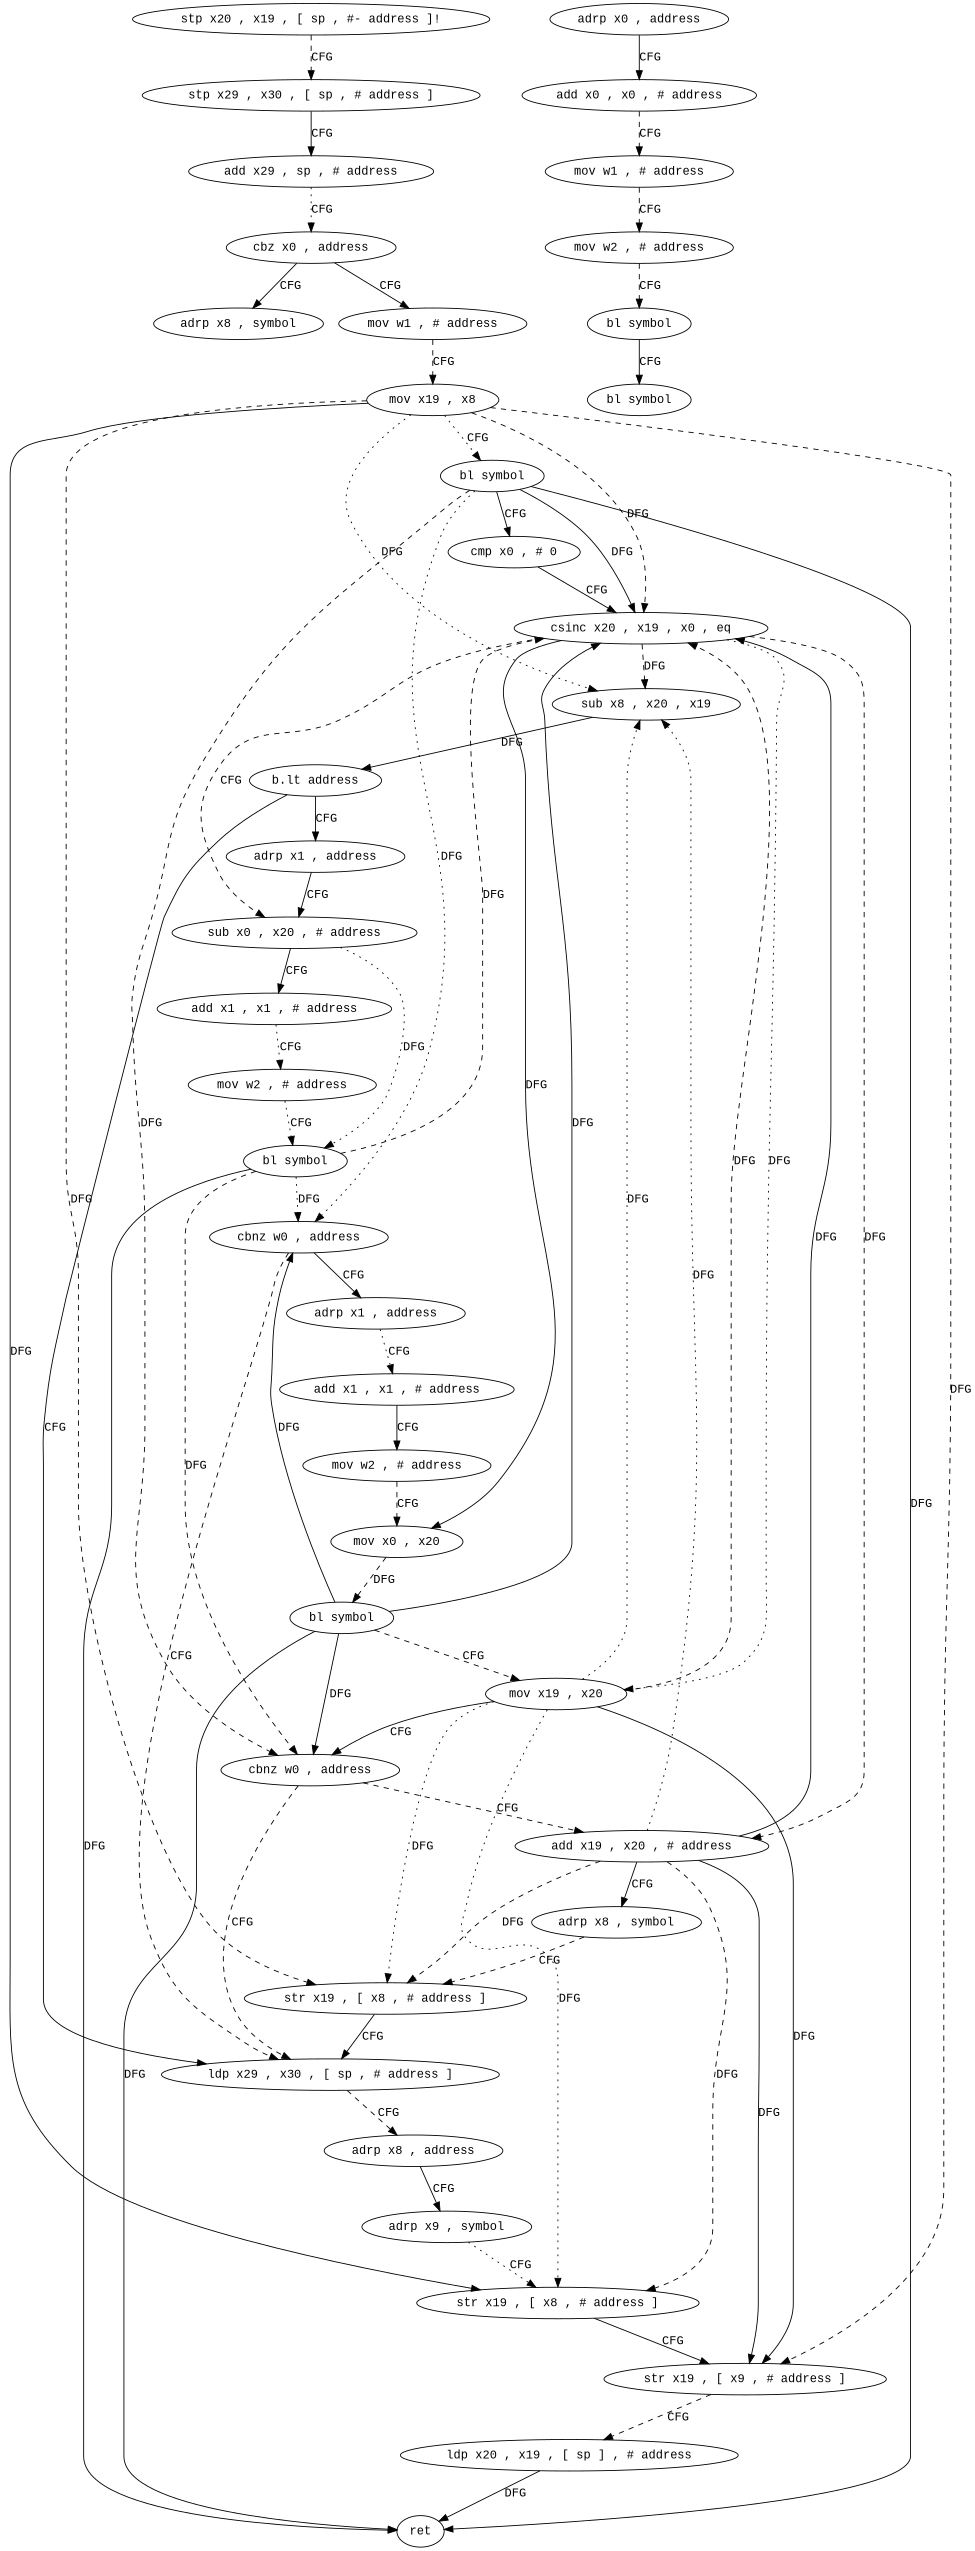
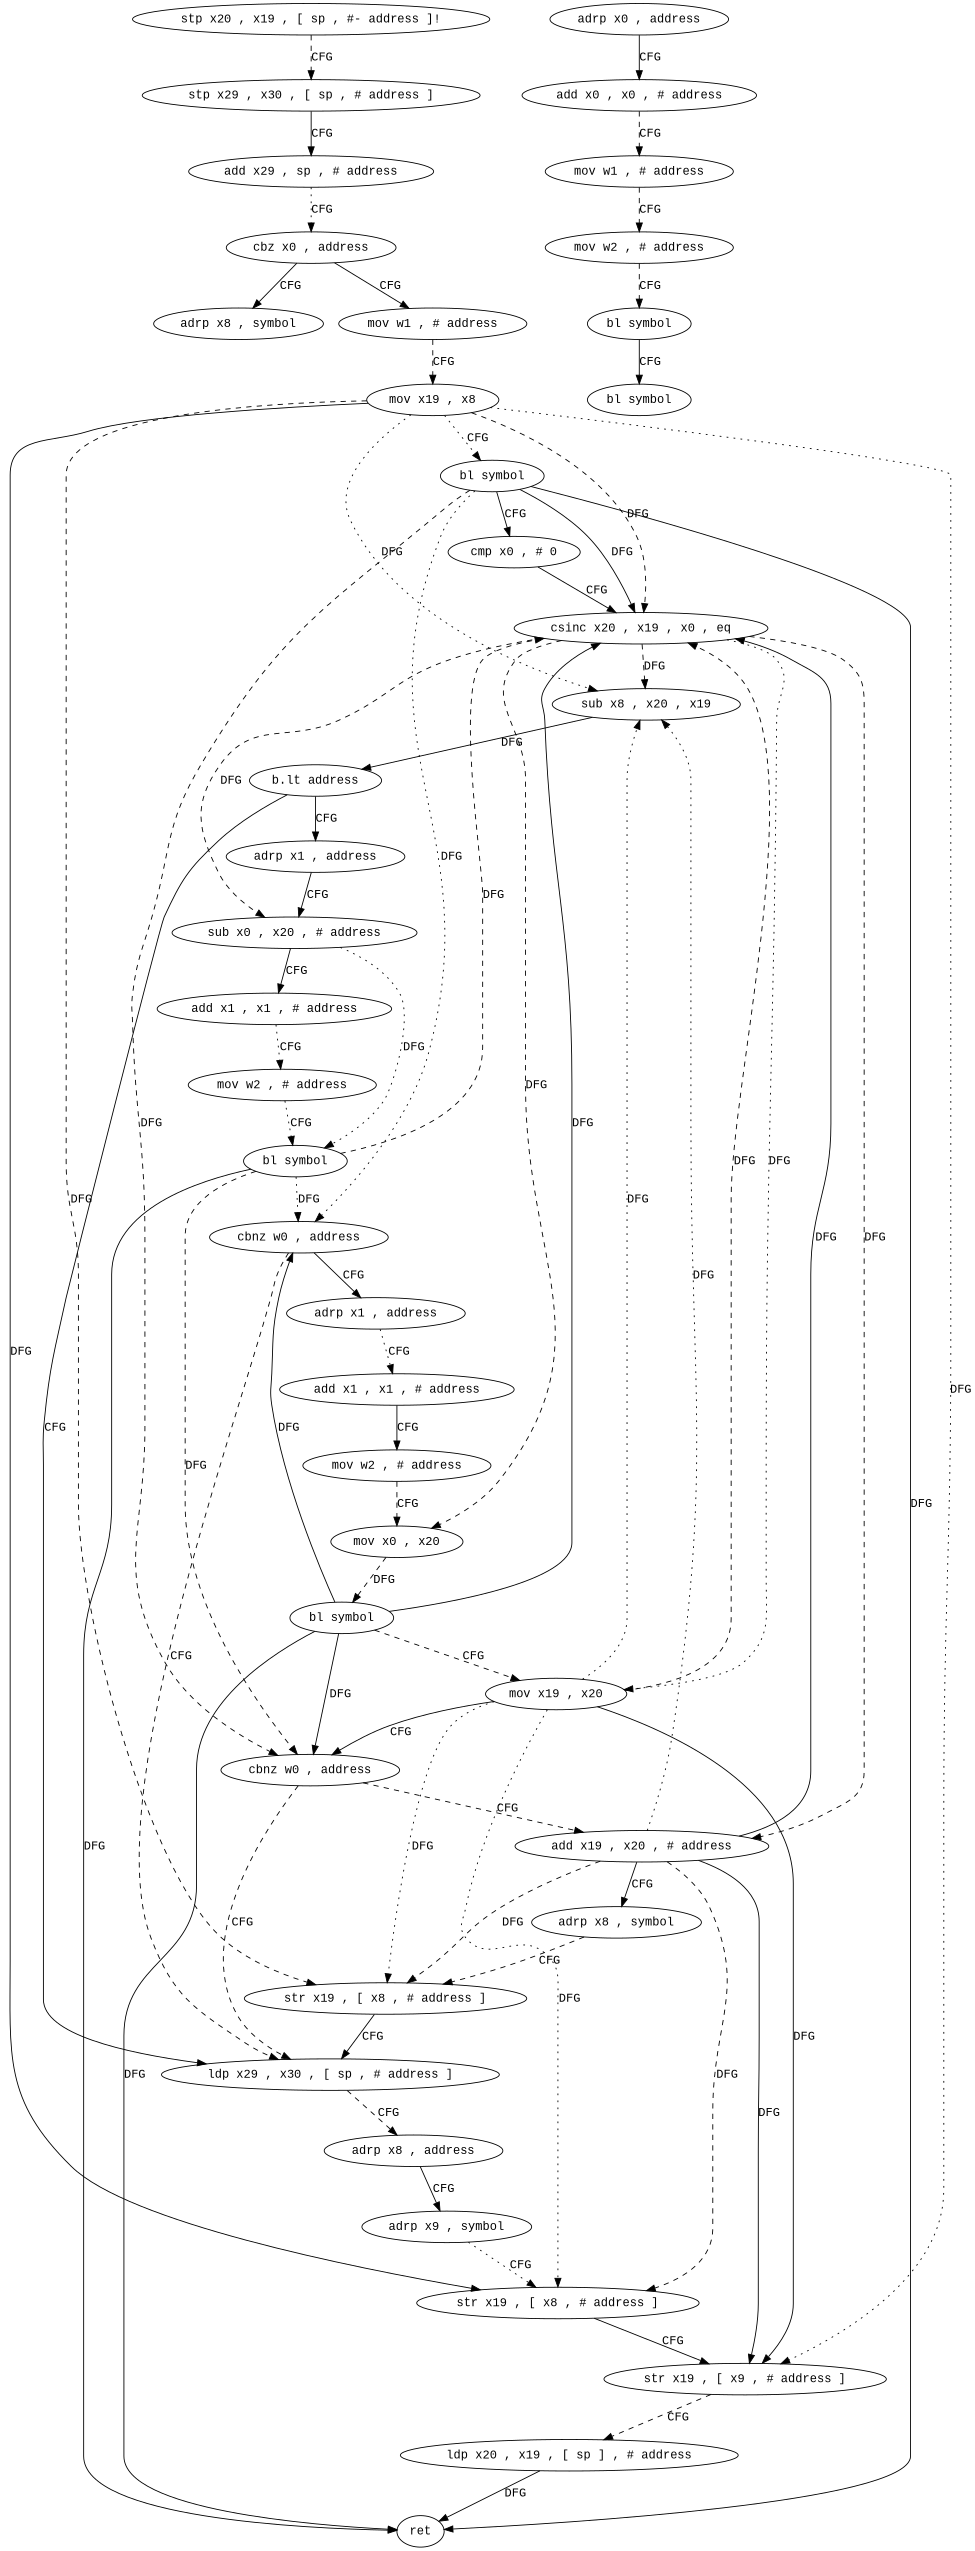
edge "csinc x20 , x19 , x0 , eq" -> "sub x0 , x20 , # address": label "CFG" -> "DFG"
edge "csinc x20 , x19 , x0 , eq" -> "mov x0 , x20": style solid -> dashed
edge "mov x19 , x8" -> "str x19 , [ x9 , # address ]": style dashed -> dotted
